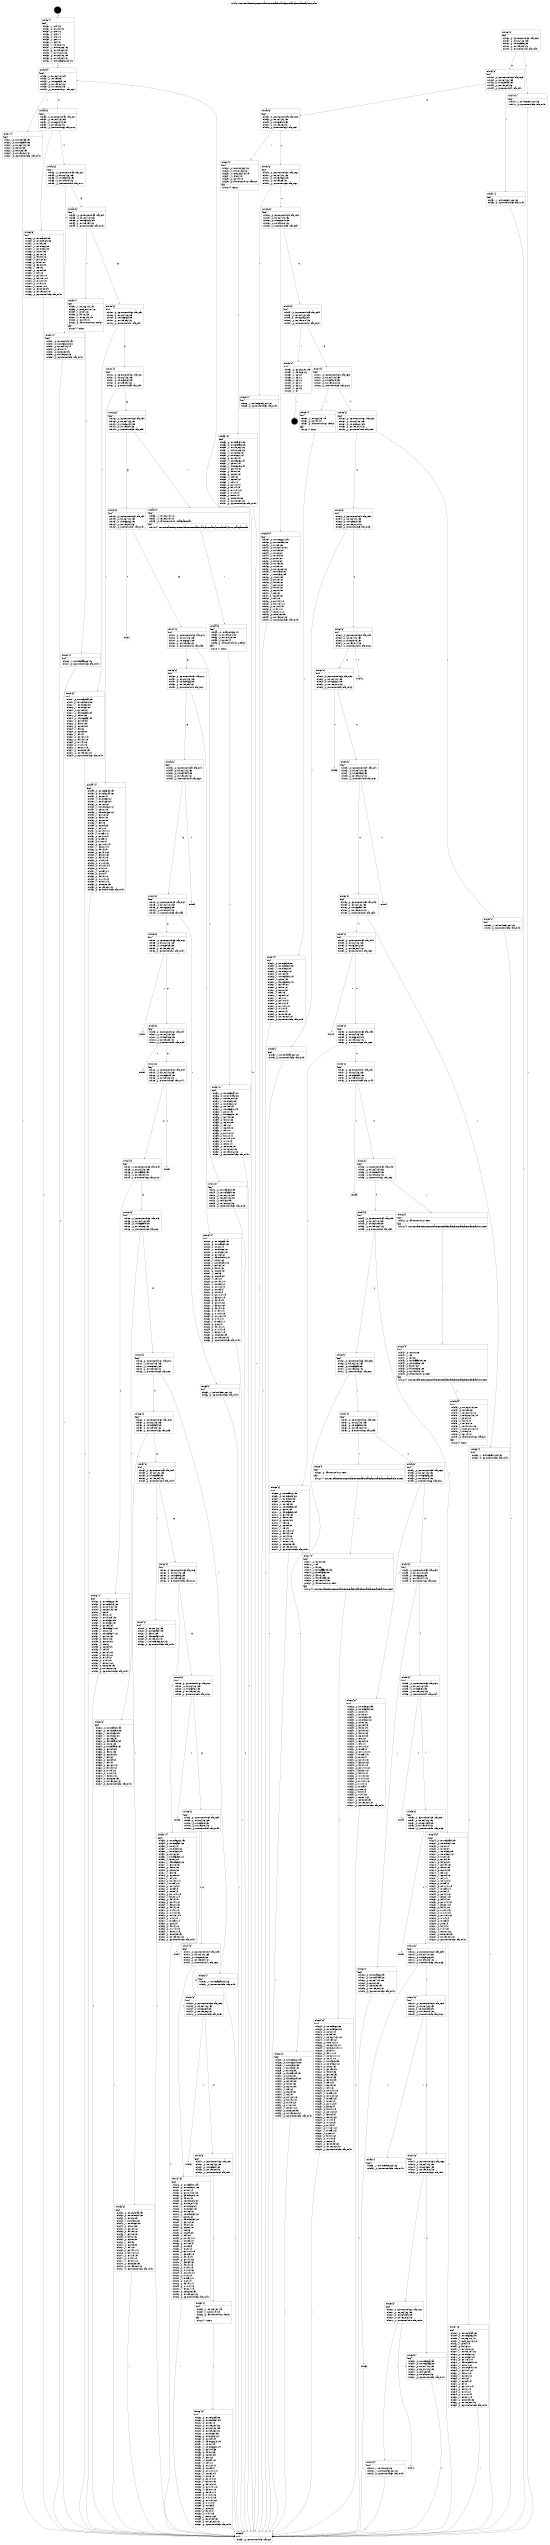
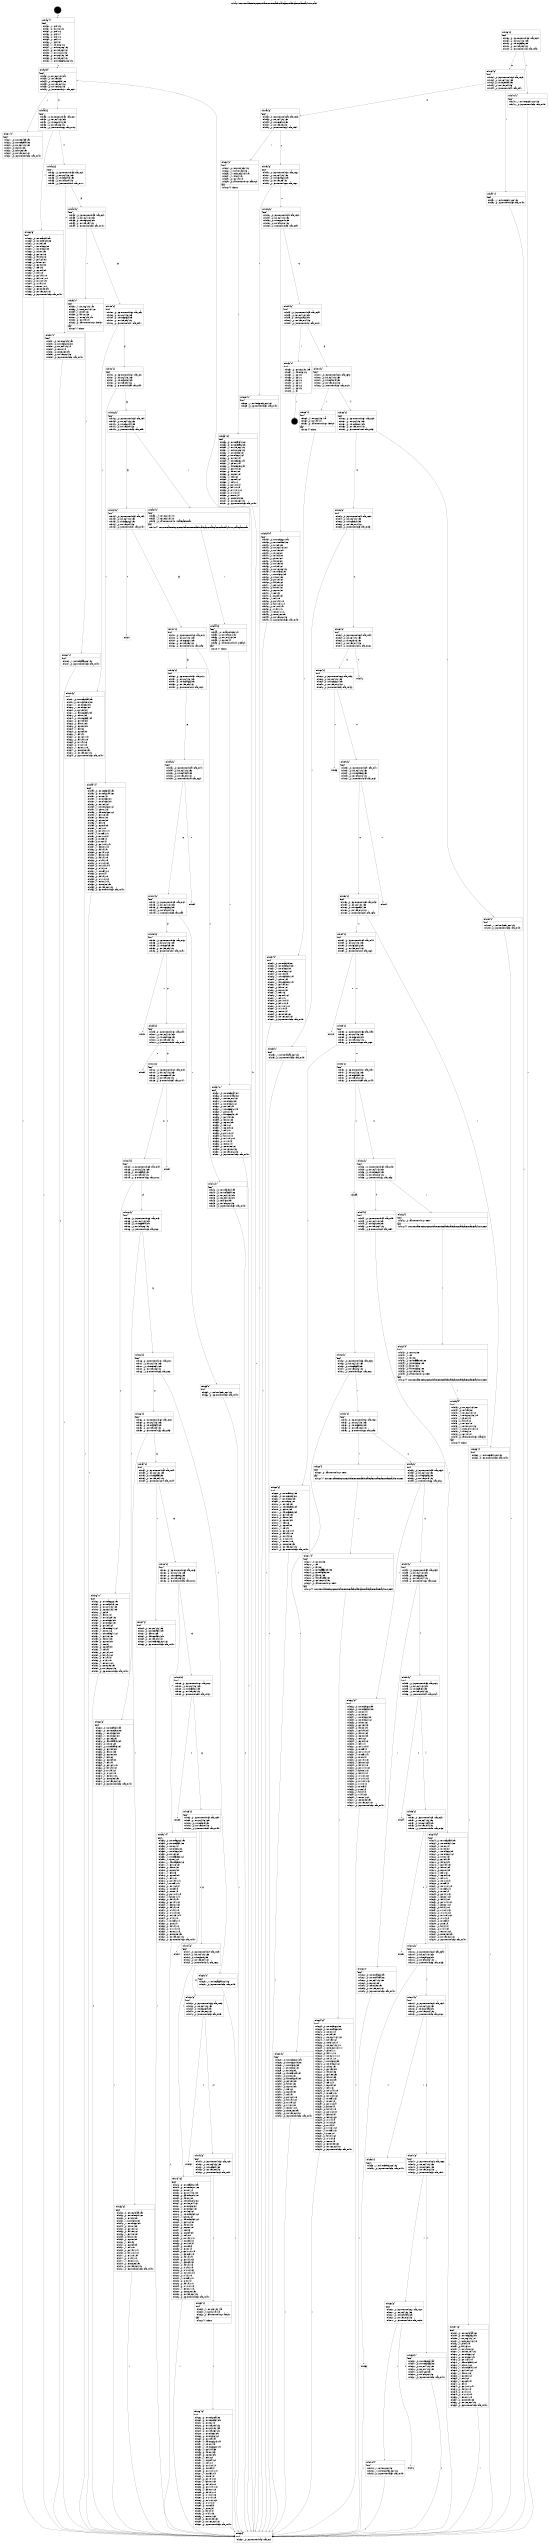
node "0x4021cb [144]": removed
edge "0x401f44 [28]" -> "0x401f60 [28]": now "0x402ea9" -> "0x401f60 [28]"
